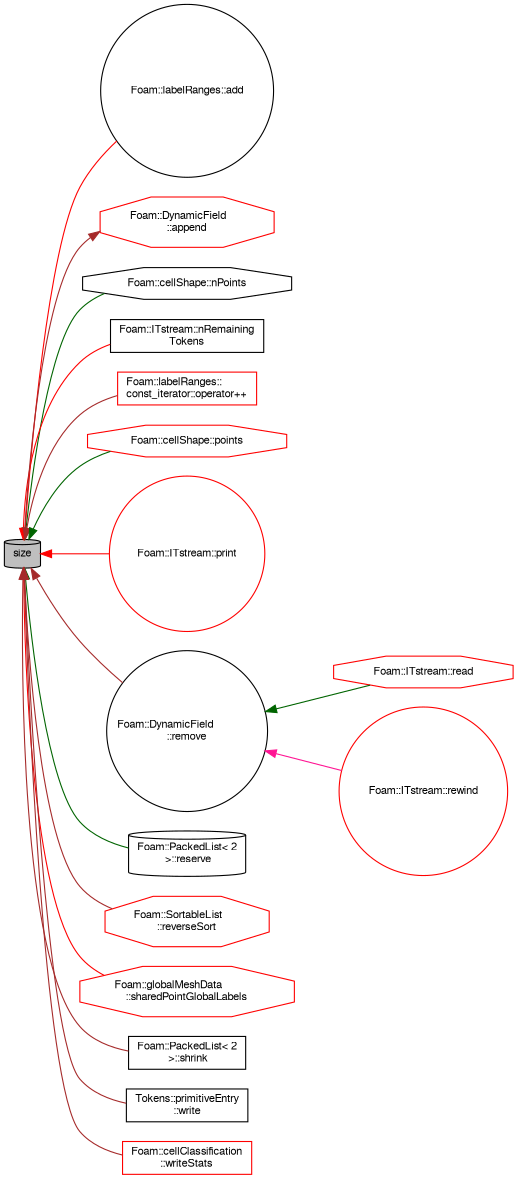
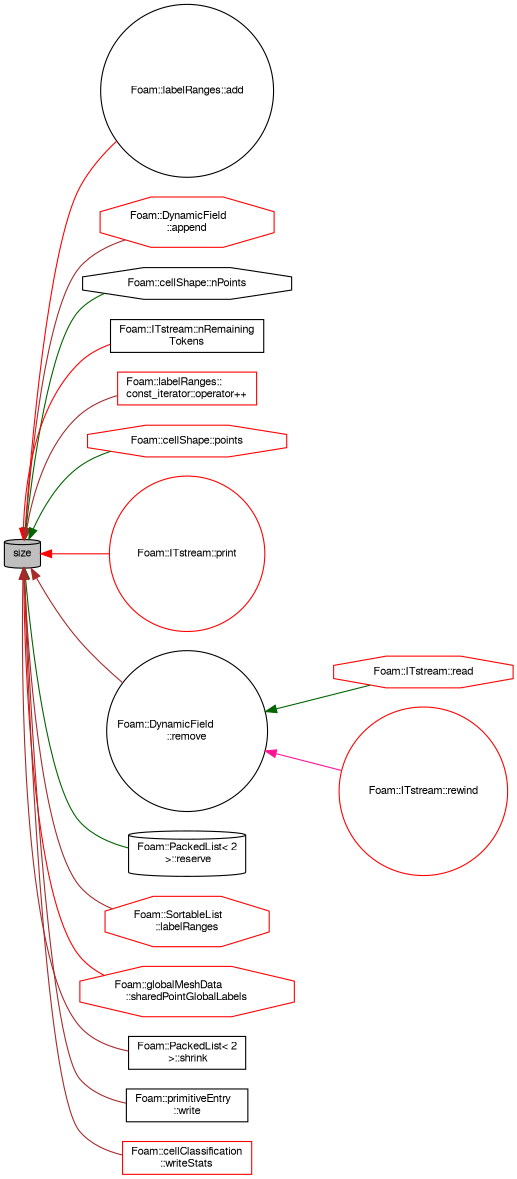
edge "size" -> "Foam::DynamicField ::append": reversed
node "Foam::SortableList ::reverseSort": label "Foam::SortableList ::reverseSort" -> "Foam::SortableList ::labelRanges"
node "Tokens::primitiveEntry ::write": label "Tokens::primitiveEntry ::write" -> "Foam::primitiveEntry ::write"
